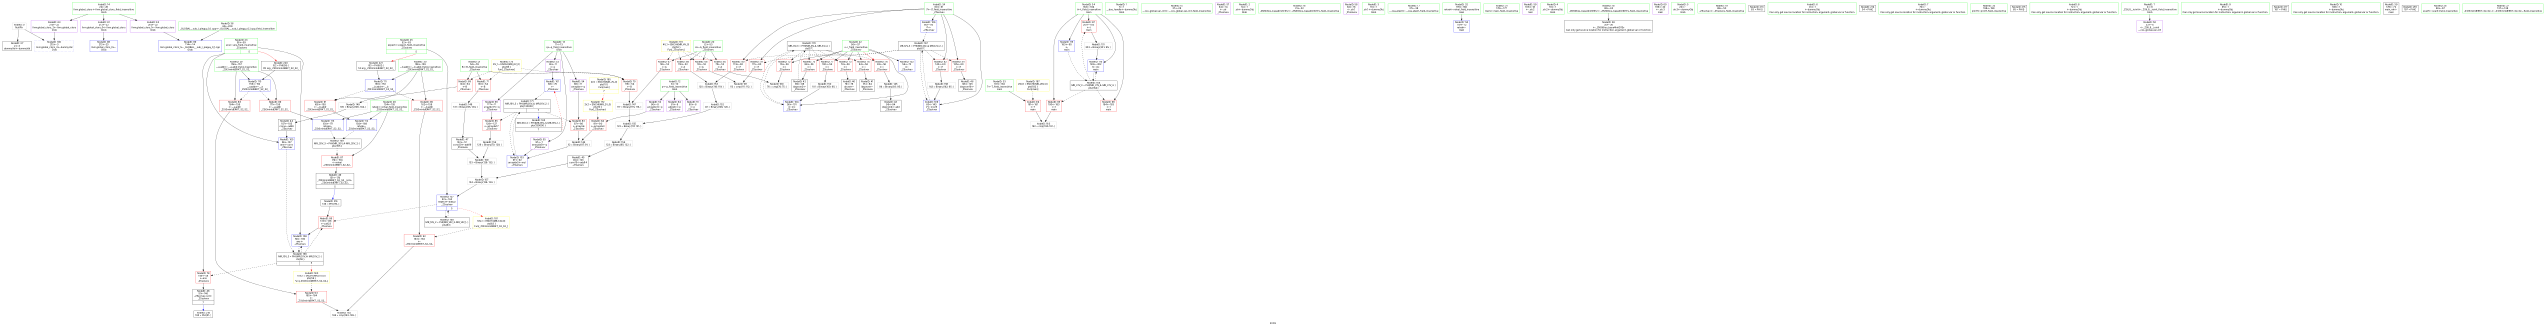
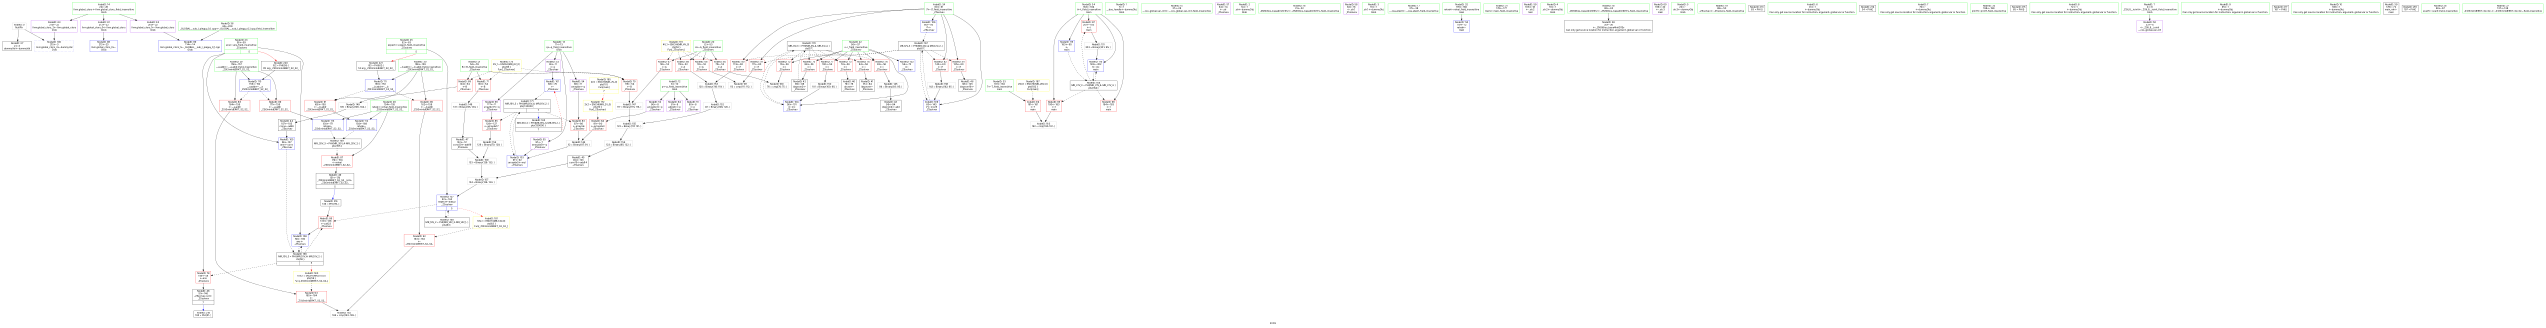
edge "NodeID: 22" -> "NodeID: 76": color red -> black
